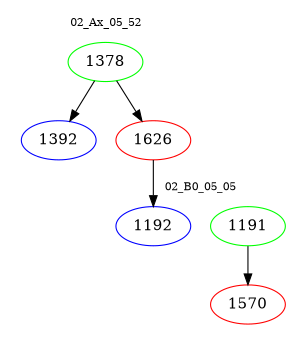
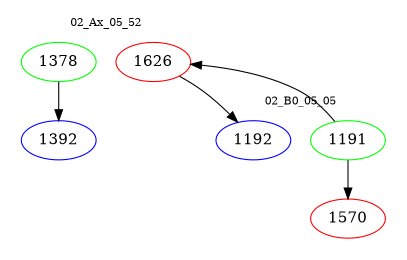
edge "1378" -> "1626": now "1191" -> "1626"
